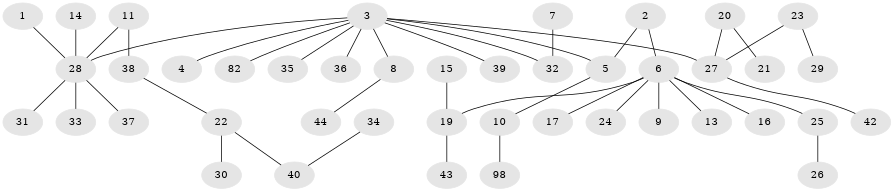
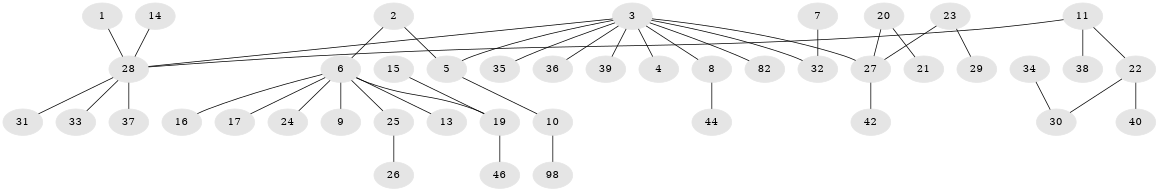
edge "38" -- "22": now "11" -- "22"
edge "34" -- "40": now "34" -- "30"
node "43": label "43" -> "46"
